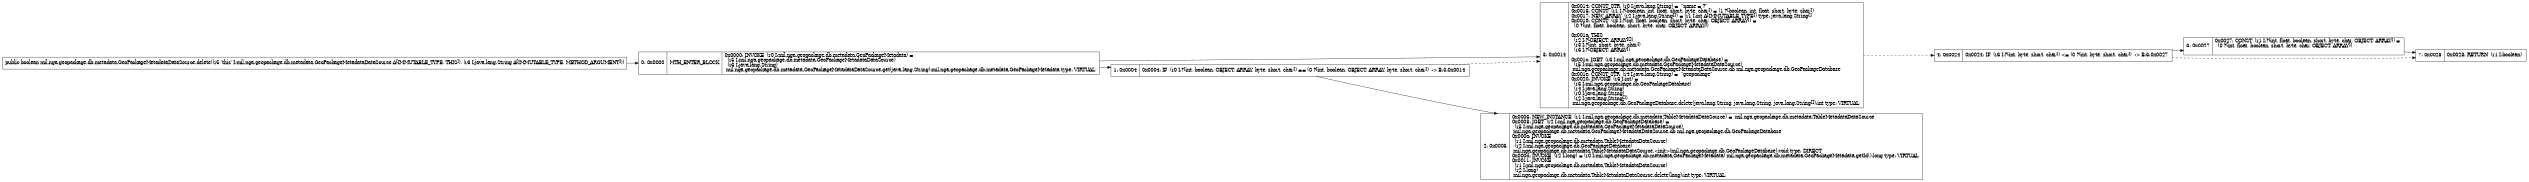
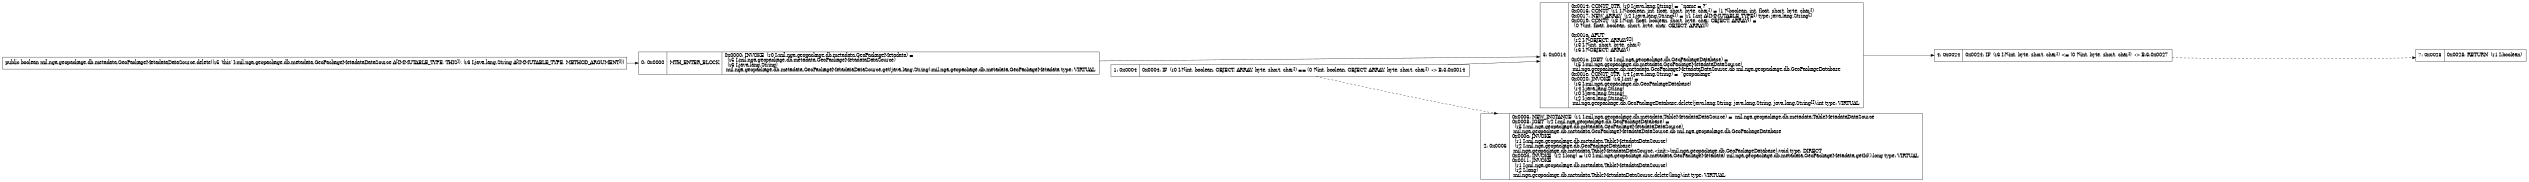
node "3: 0x0014": text "0x001a: THIS" -> "0x001a: APUT"
node "6: 0x0027": removed
edge "3: 0x0014" -> "4: 0x0024": style dashed -> solid
edge "1: 0x0004" -> "3: 0x0014": style dashed -> solid
edge "0: 0x0000" -> "1: 0x0004": removed
edge "1: 0x0004" -> "2: 0x0006": style solid -> dashed
